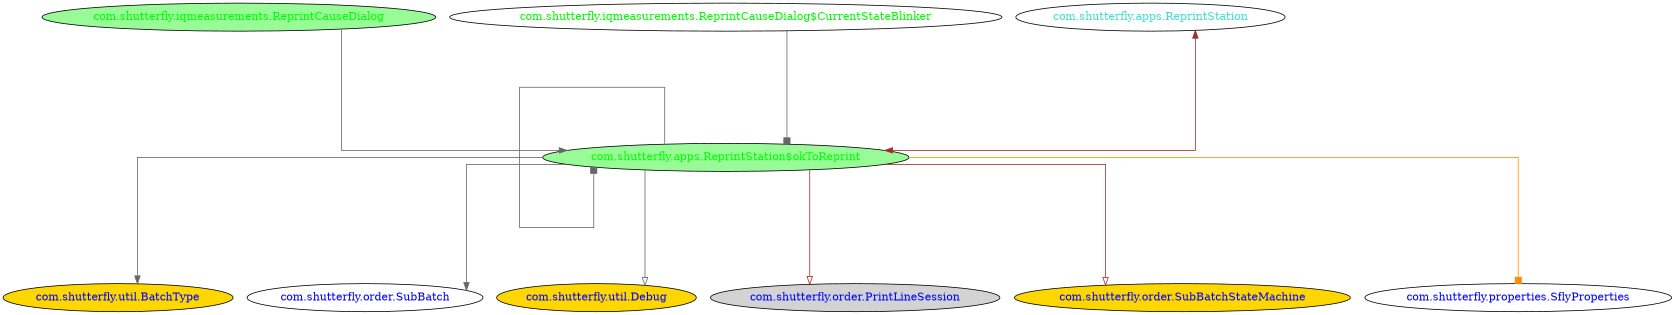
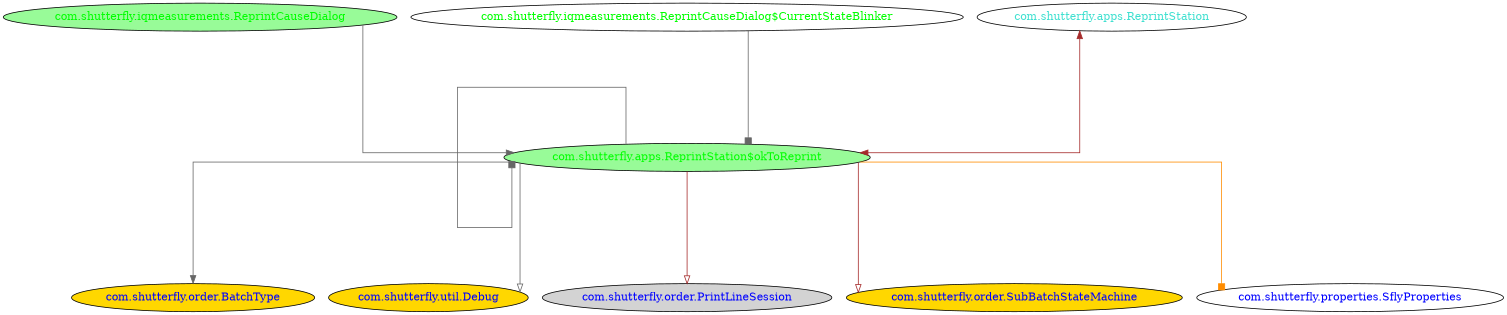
node "com.shutterfly.util.BatchType": label "com.shutterfly.util.BatchType" -> "com.shutterfly.order.BatchType"
node "com.shutterfly.order.SubBatch": removed
